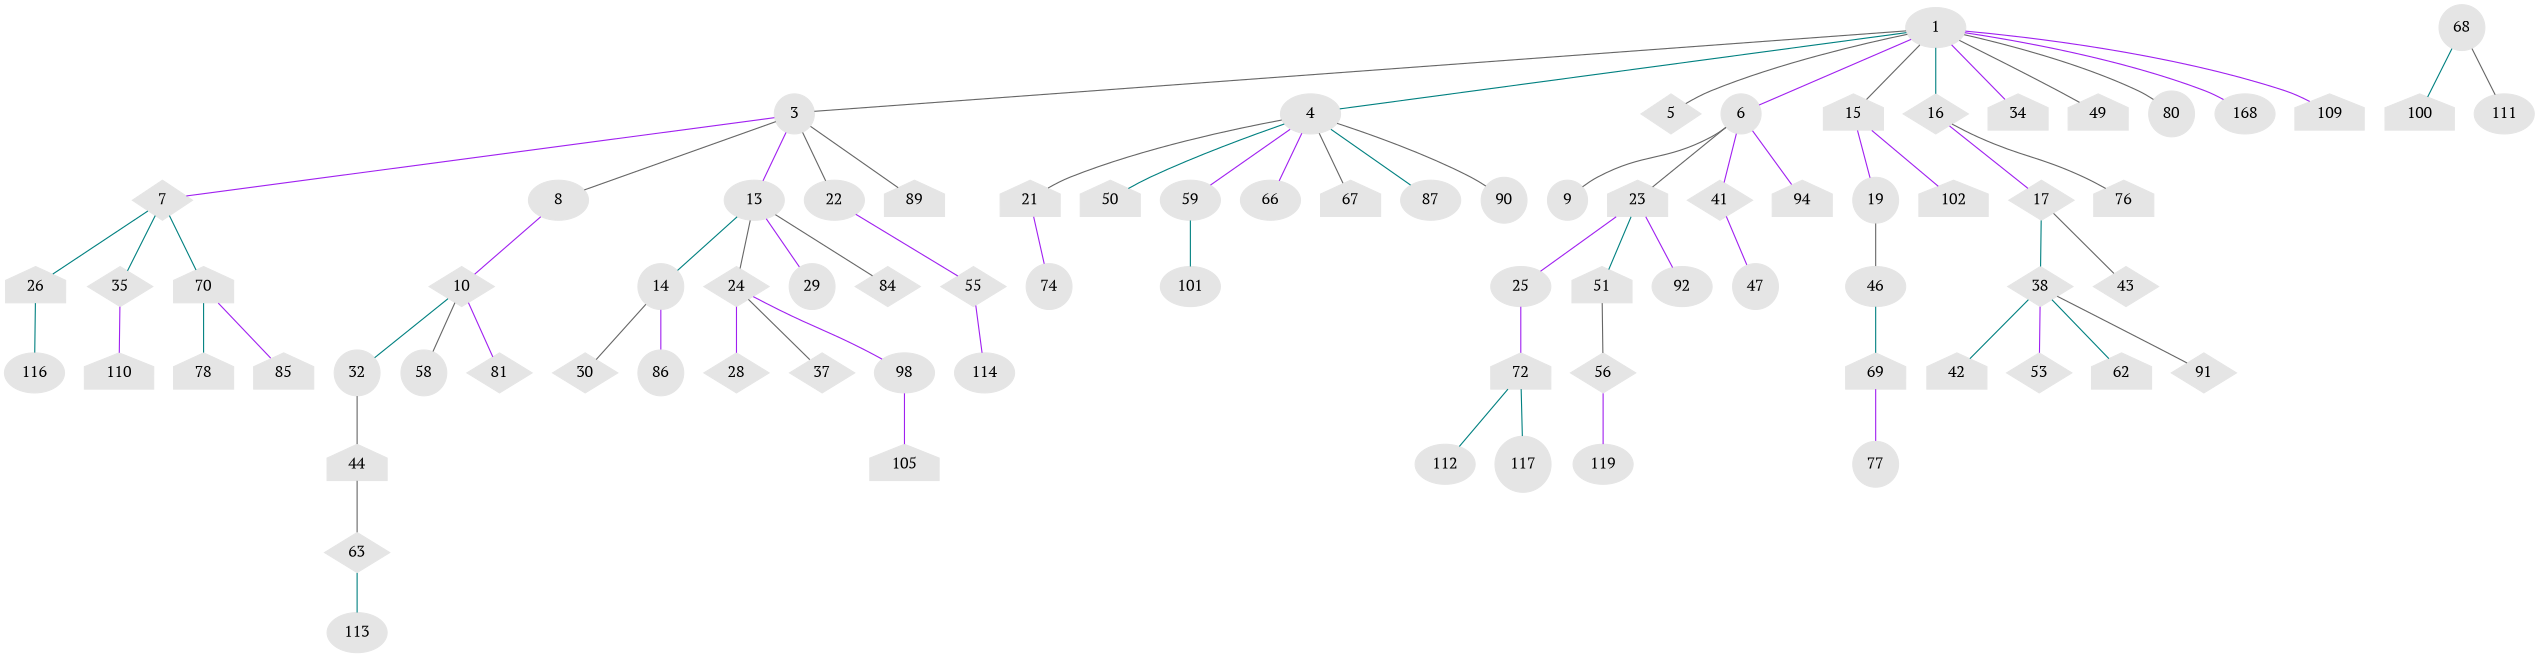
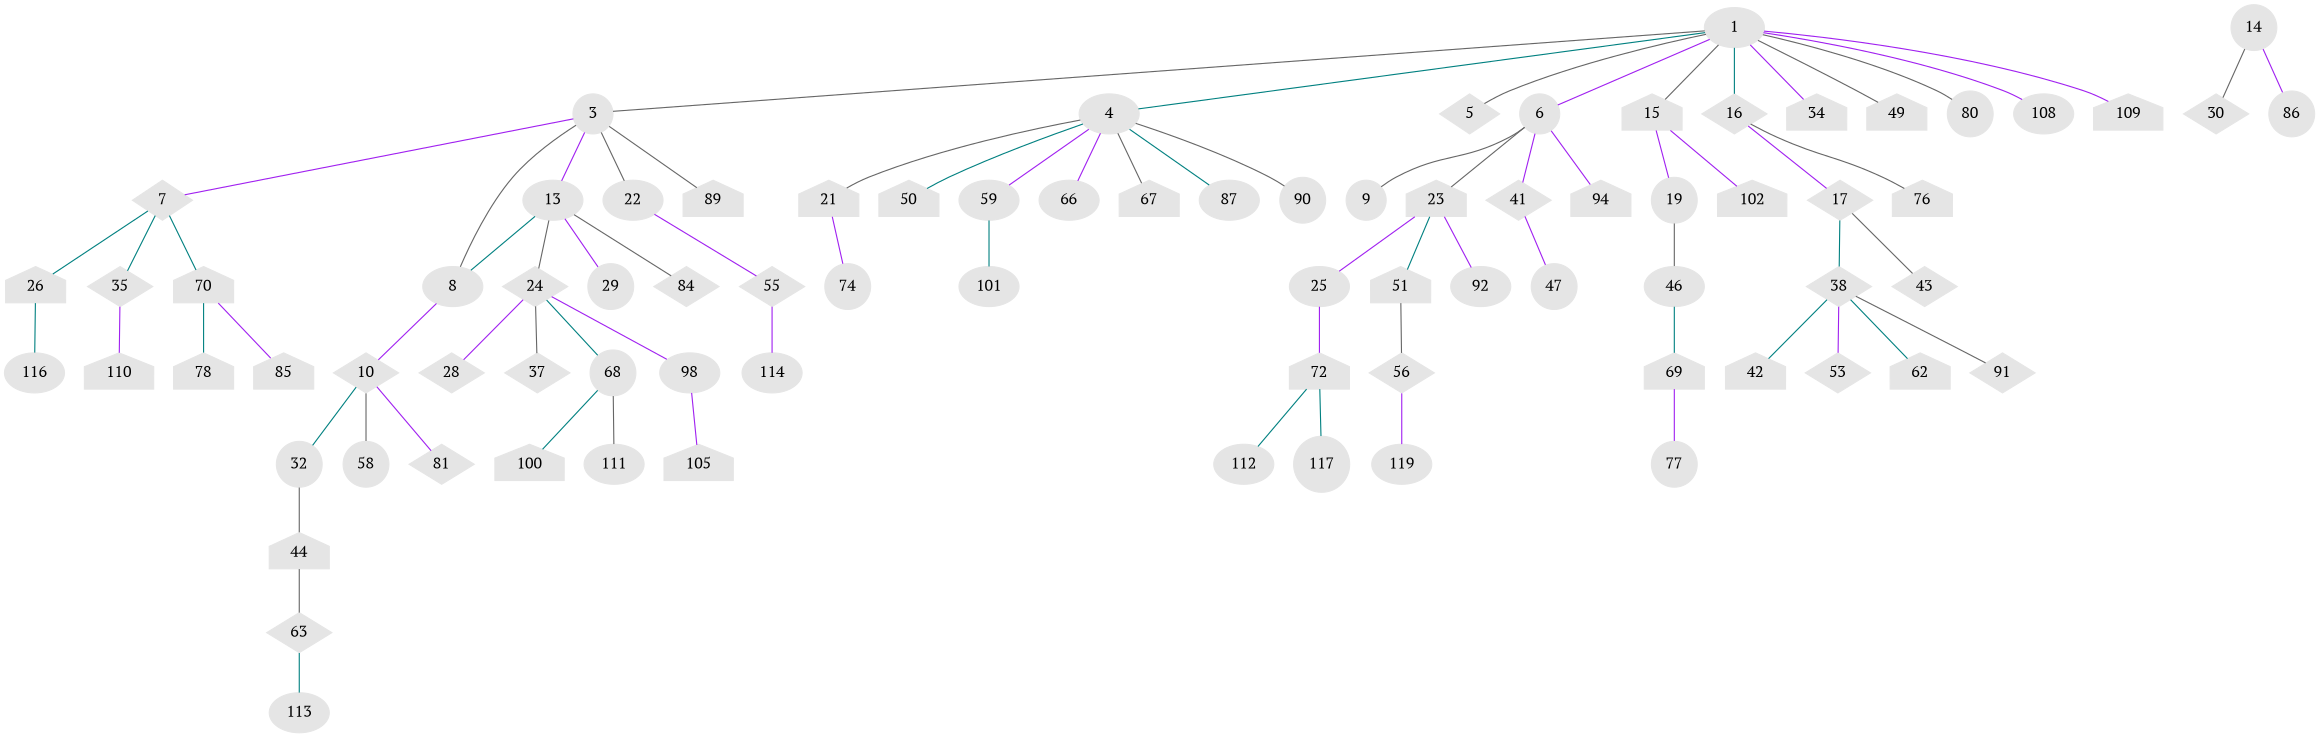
node "168": label "168" -> "108"
edge "13" -- "14": now "13" -- "8"
edge "24" -- "68": added
